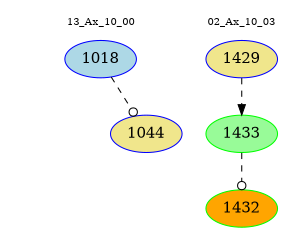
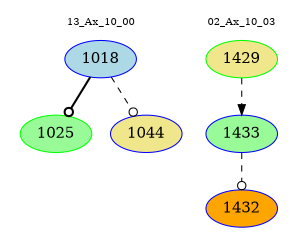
node "1429": color blue -> green
node "1025": added
node "1433": color green -> blue
node "1432": color green -> blue
